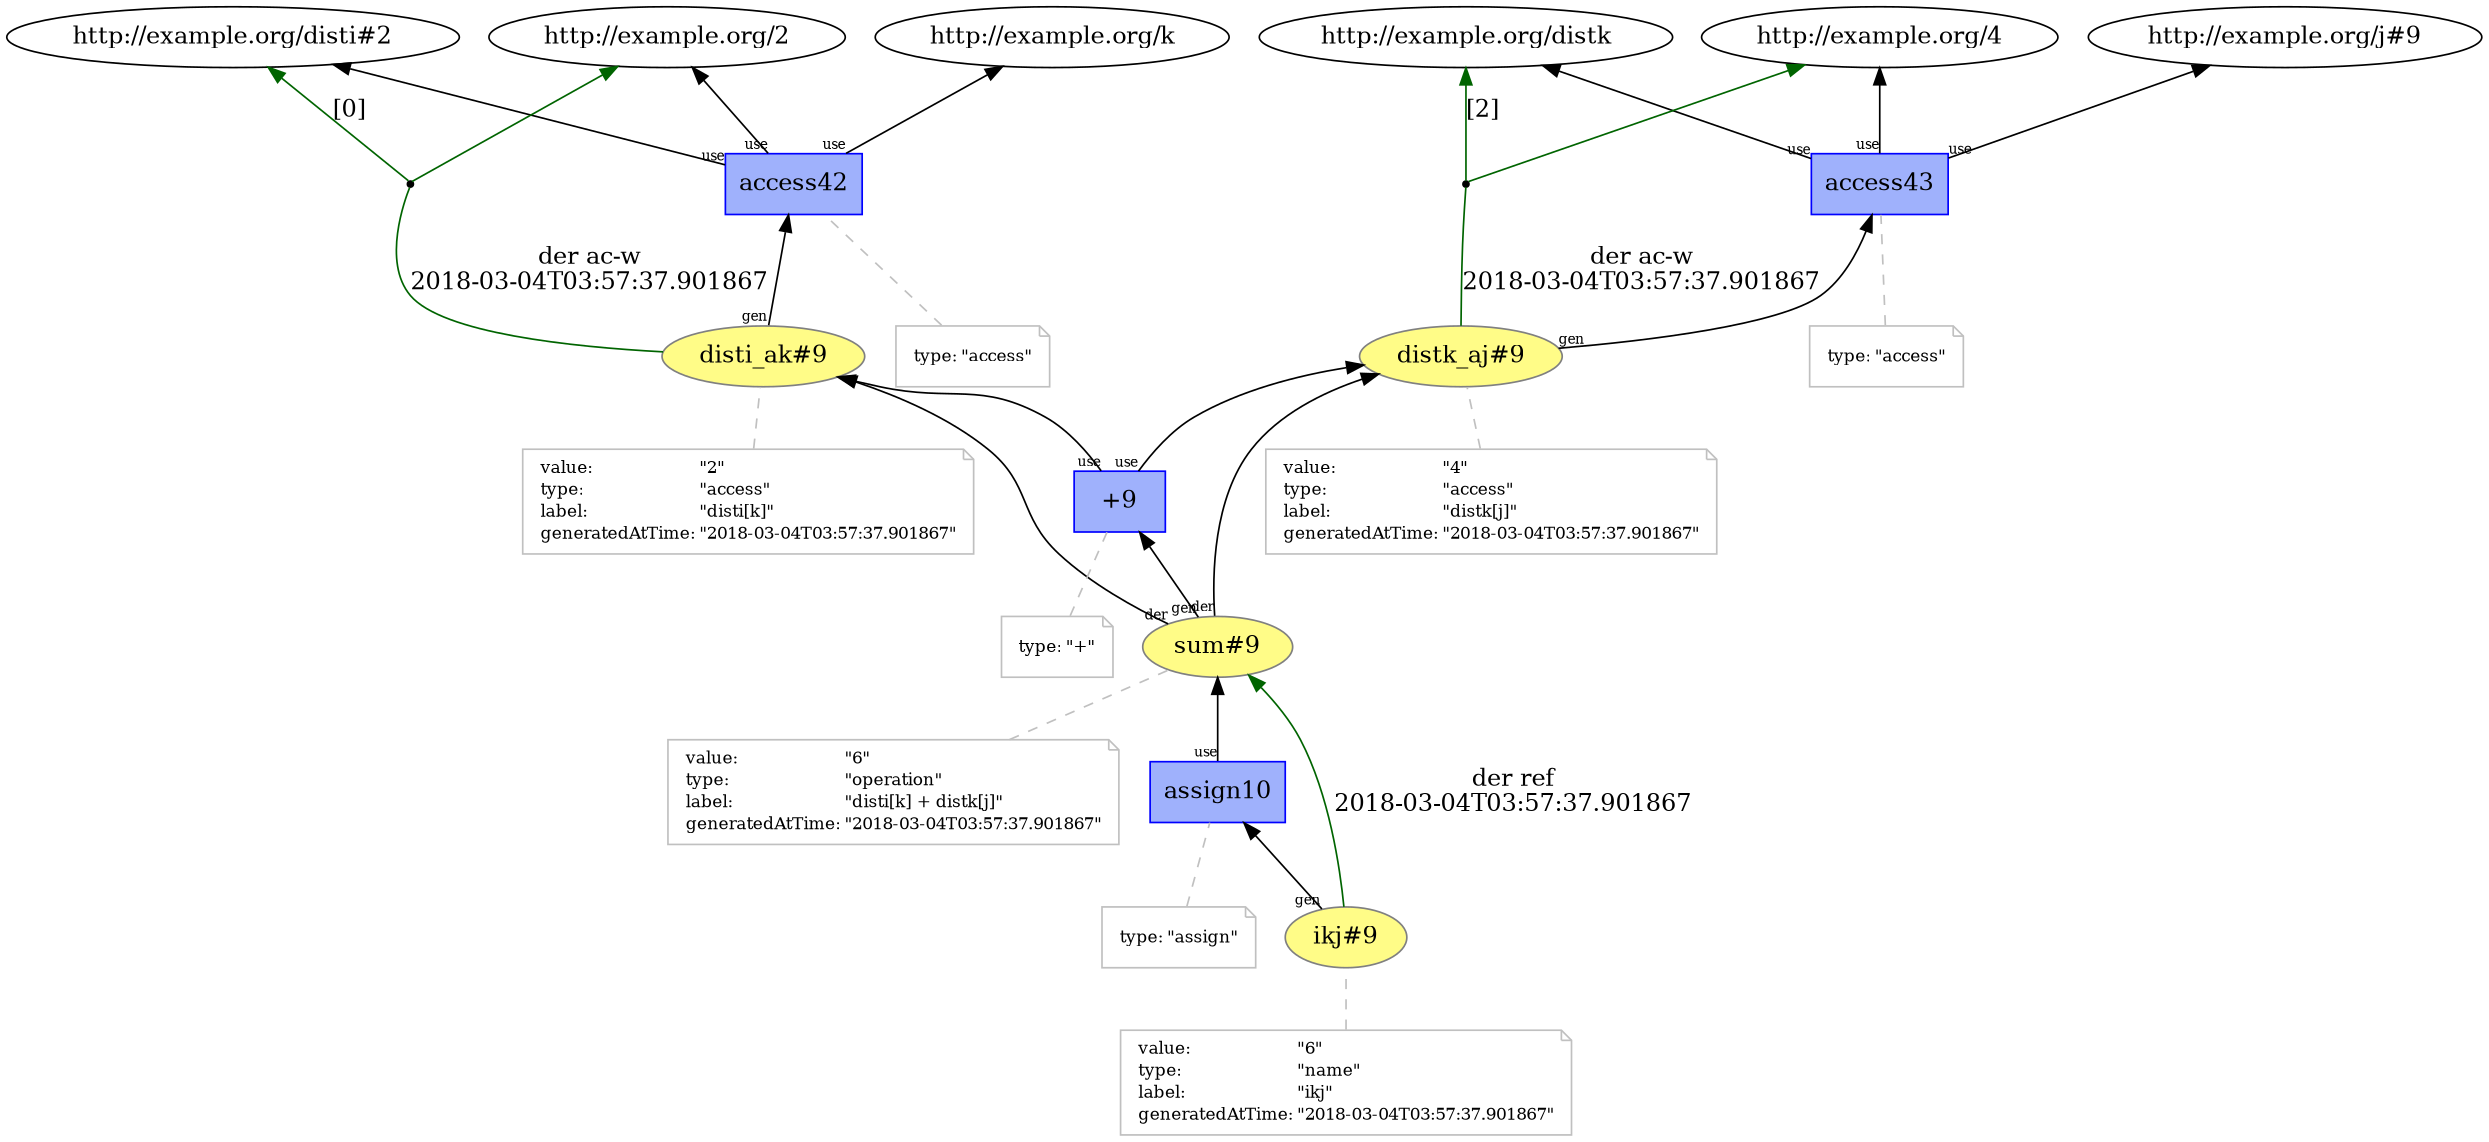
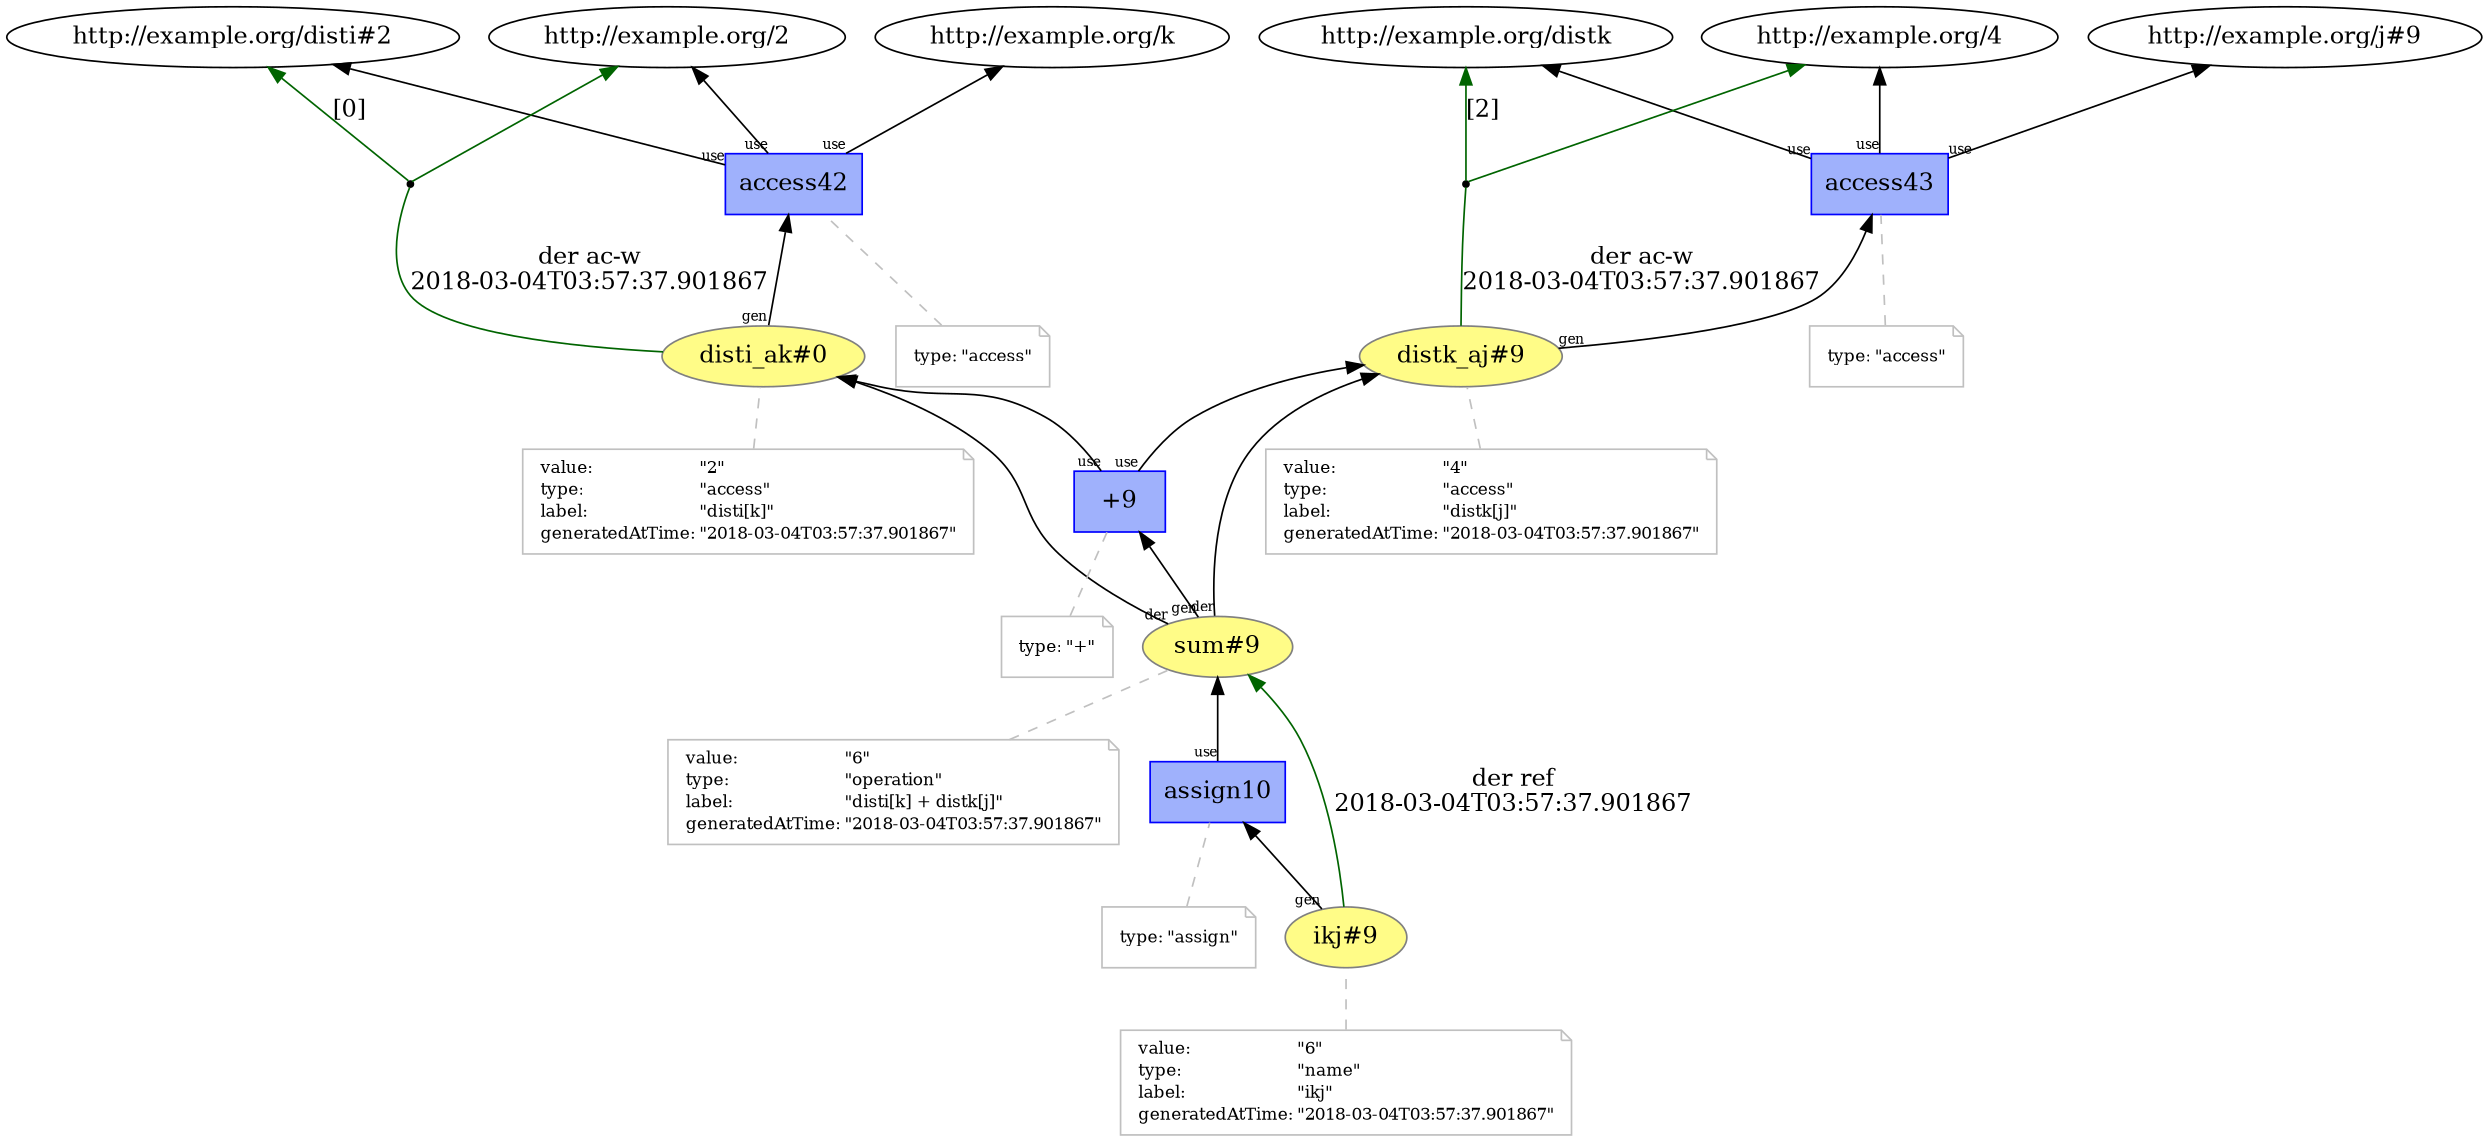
node "disti_ak#9": label "disti_ak#9" -> "disti_ak#0"
